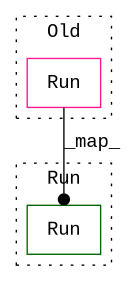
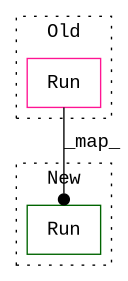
cluster "Run": label "Run" -> "New"
